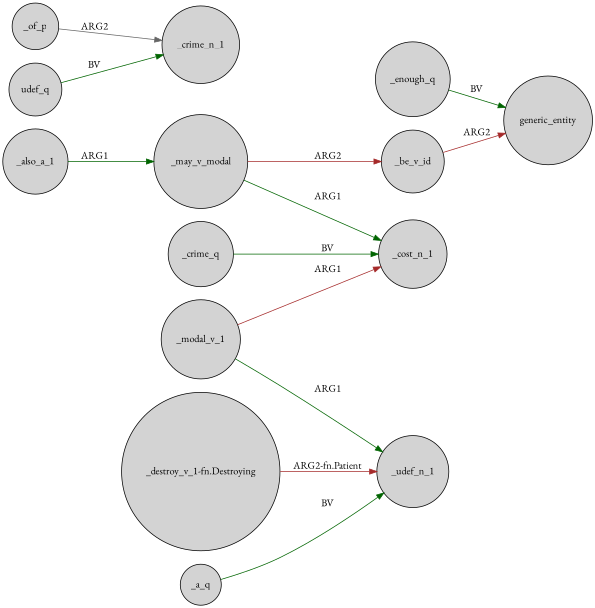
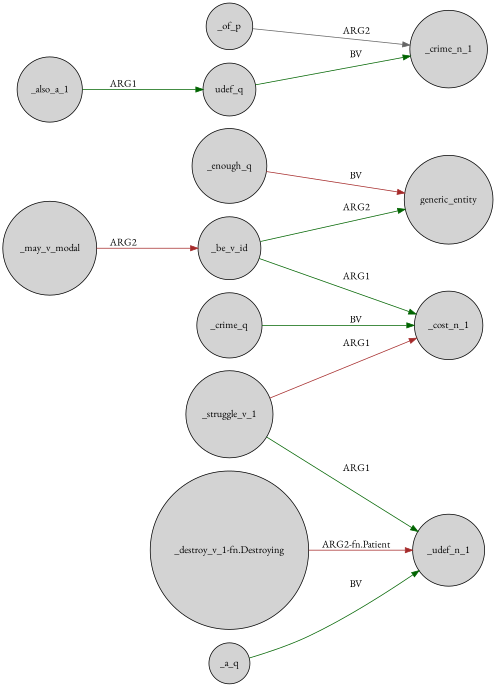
edge "_enough_q" -> "generic_entity": color darkgreen -> brown
edge "_be_v_id" -> "generic_entity": color brown -> darkgreen
edge "_also_a_1" -> "_may_v_modal": now "_also_a_1" -> "udef_q"
edge "_may_v_modal" -> "_cost_n_1": now "_be_v_id" -> "_cost_n_1"
node "_modal_v_1": label "_modal_v_1" -> "_struggle_v_1"
